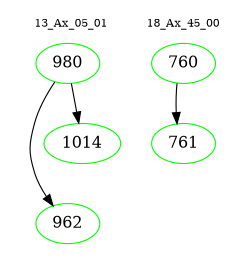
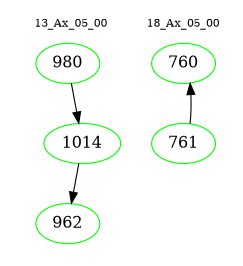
cluster "13_Ax_05_01": label "13_Ax_05_01" -> "13_Ax_05_00"
cluster "18_Ax_45_00": label "18_Ax_45_00" -> "18_Ax_05_00"
edge "760" -> "761": reversed
edge "980" -> "962": now "1014" -> "962"
